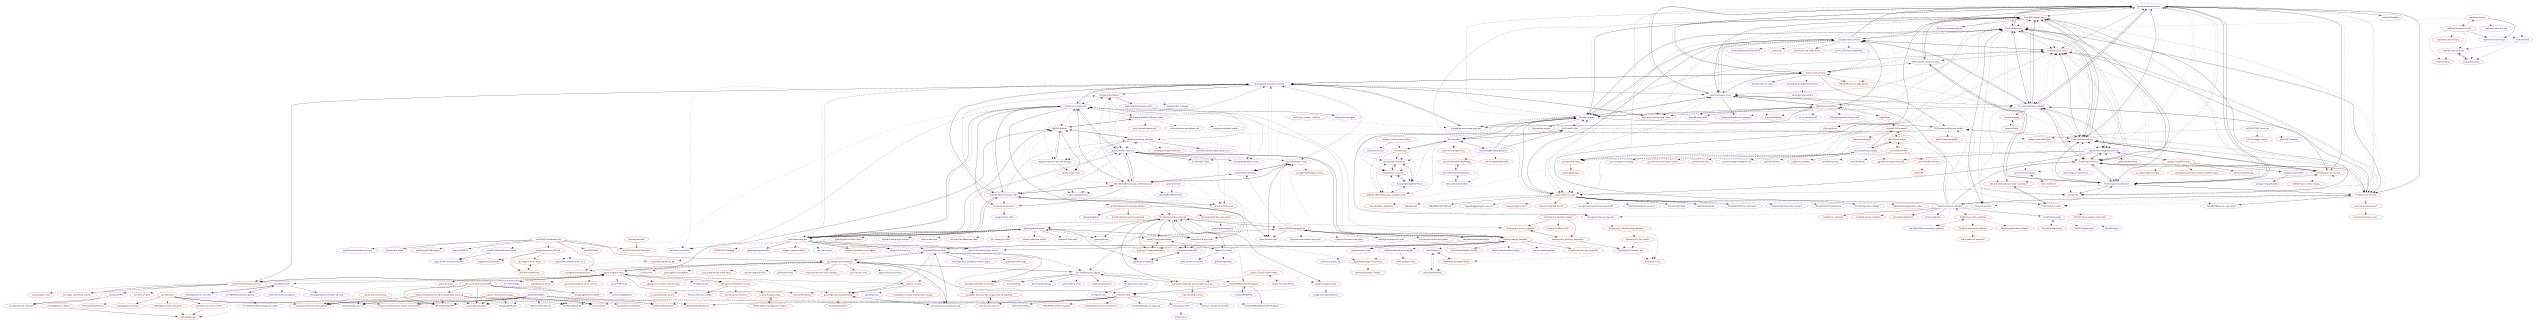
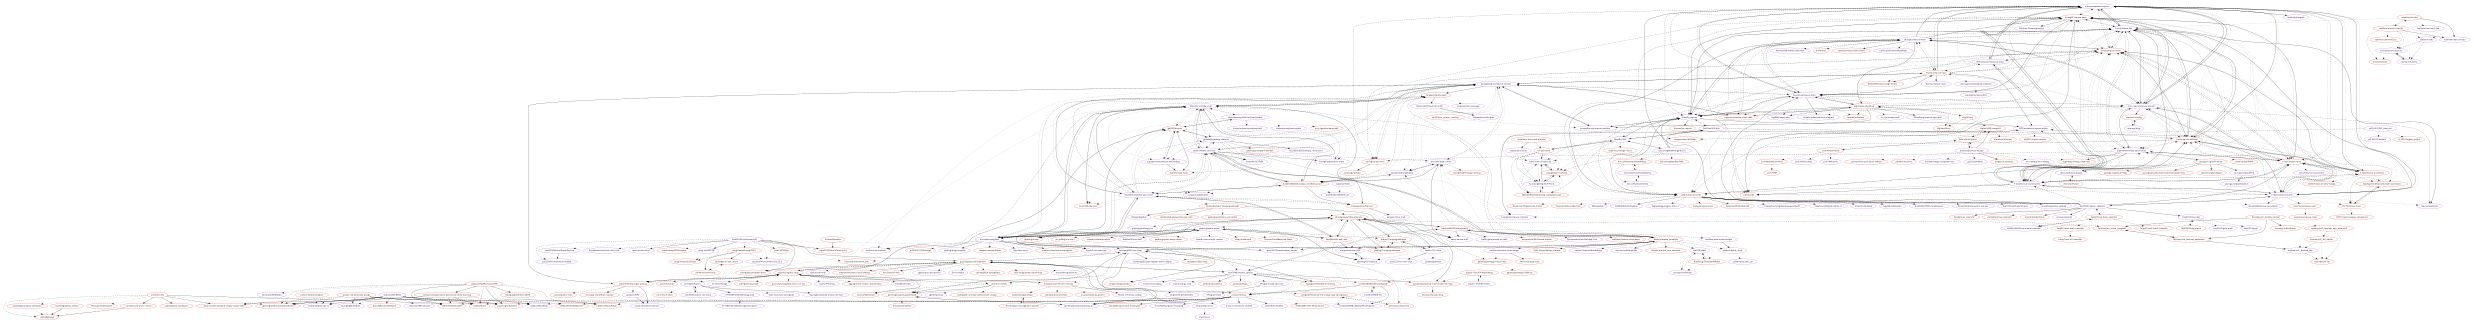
edge "blackjack0v0/mpvuesimple-quickstart" -> "armyja/mpvue-zanui": now "F-loat/mpvue-quickstart" -> "armyja/mpvue-zanui"
